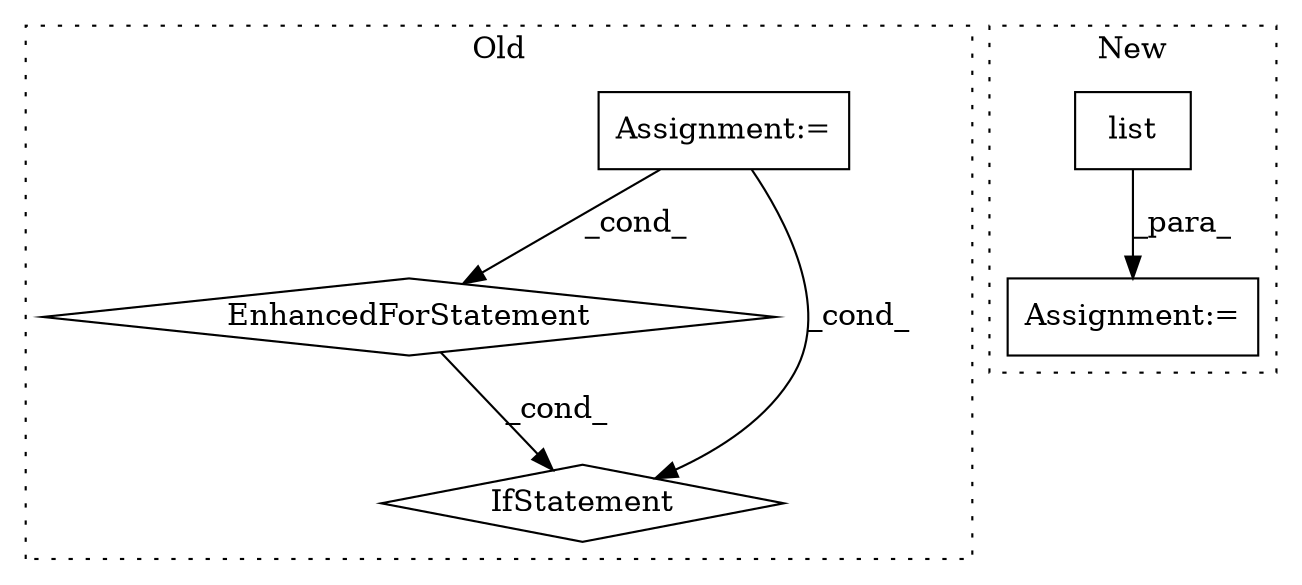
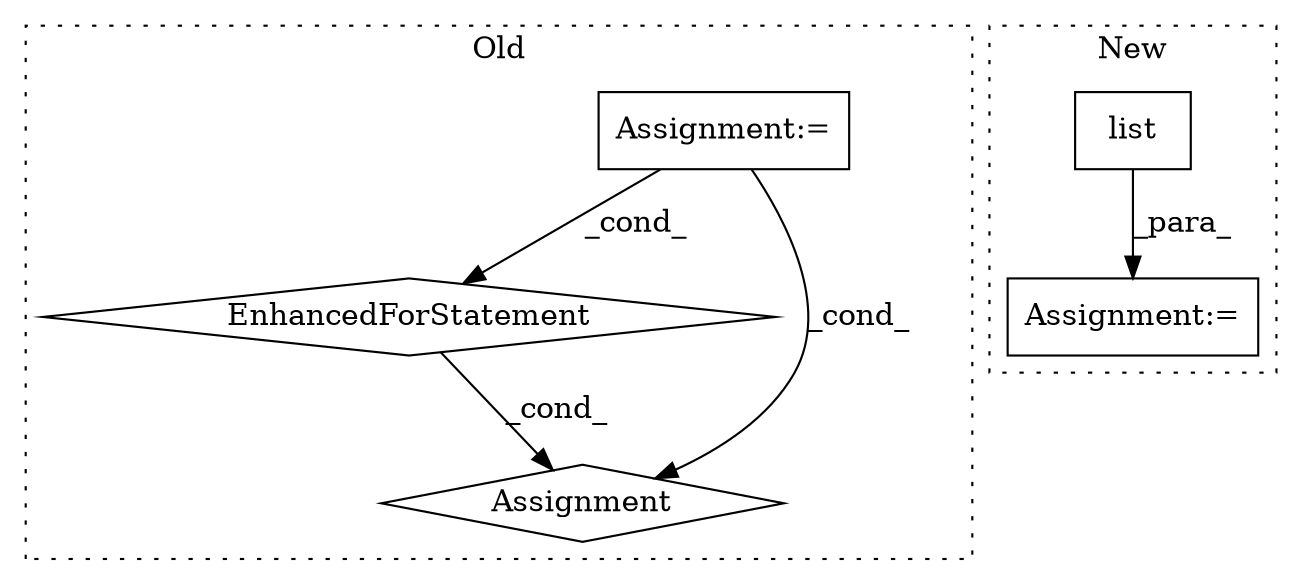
node "IfStatement": label "IfStatement" -> "Assignment"
